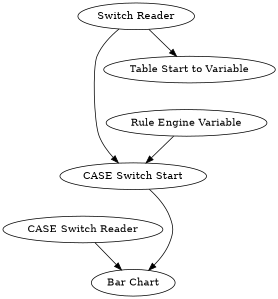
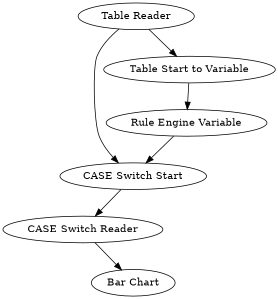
node "Switch Reader": label "Switch Reader" -> "Table Reader"
edge "Table Start to Variable" -> "Rule Engine Variable": added
edge "CASE Switch Start" -> "Bar Chart": now "CASE Switch Start" -> "CASE Switch Reader"
